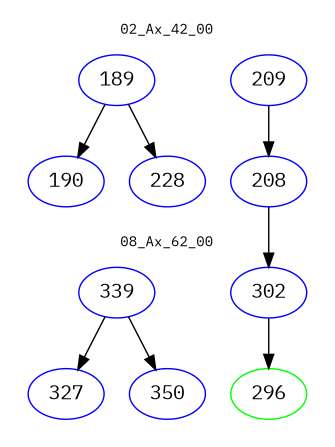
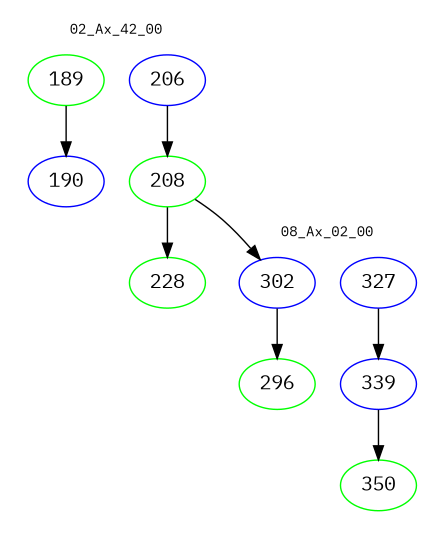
node "189": color blue -> green
node "209": label "209" -> "206"
edge "189" -> "228": now "208" -> "228"
node "228": color blue -> green
node "208": color blue -> green
cluster "08_Ax_62_00": label "08_Ax_62_00" -> "08_Ax_02_00"
edge "339" -> "327": reversed
node "350": color blue -> green
